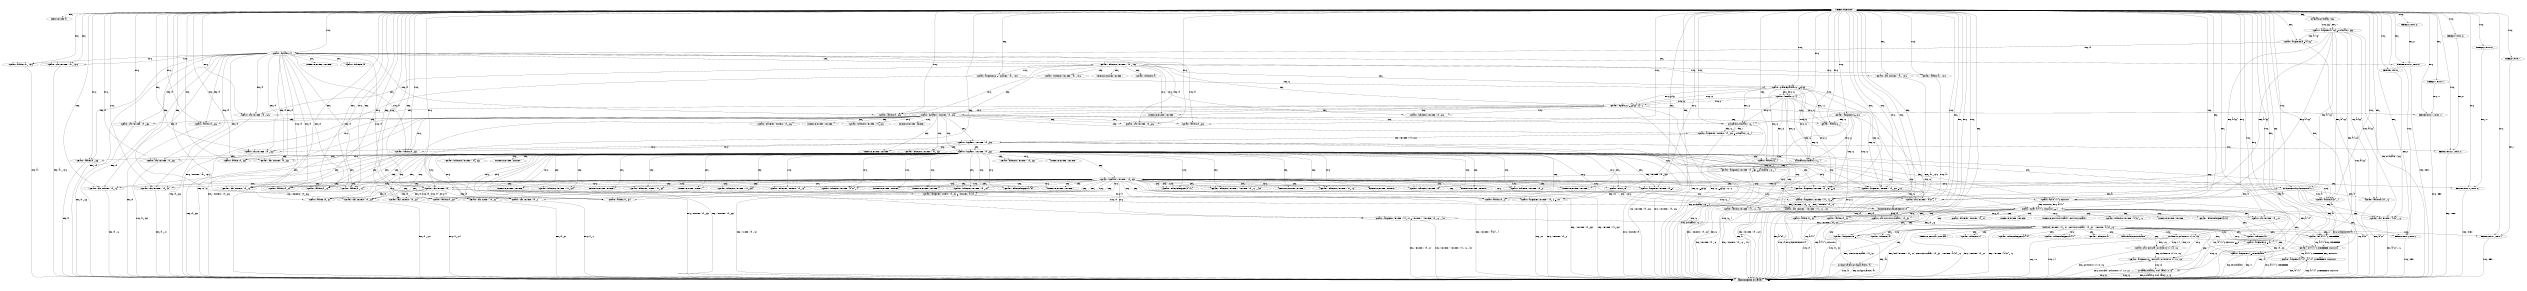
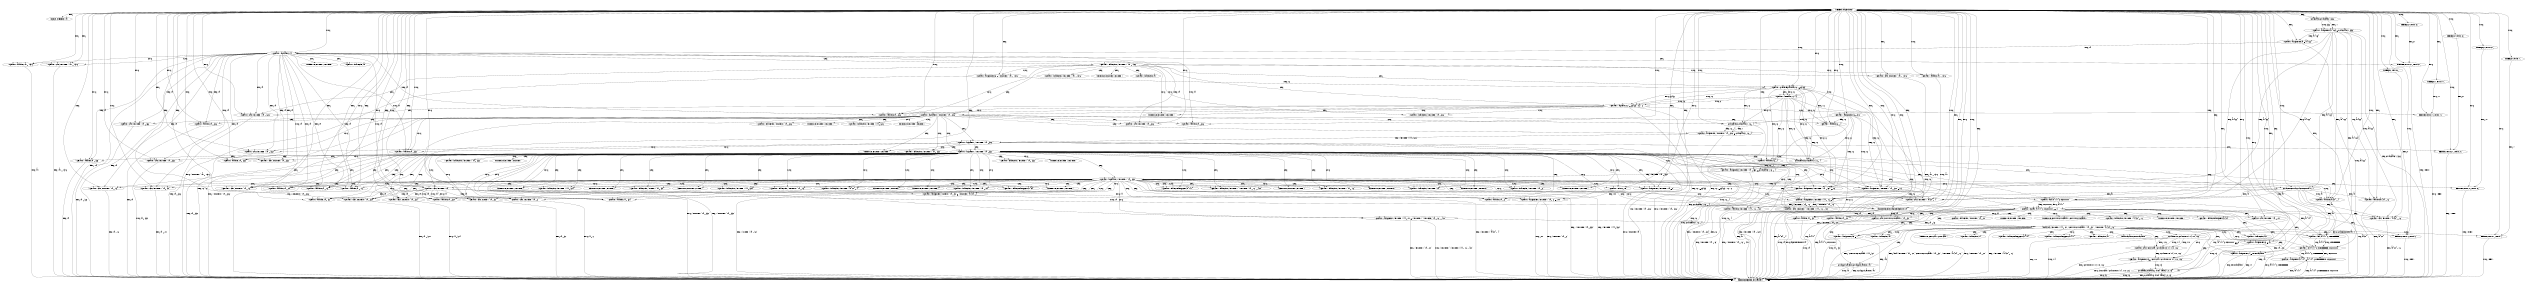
node "(PARAM,_DWORD *a1)": label "(PARAM,_DWORD *a1)" -> "(PARAM,_METHOD *a1)"
node "(RETURN,0,return 0;)": label "(RETURN,0,return 0;)" -> "(LITERAL,0,return 0;)"
node "(UNKNOWN,_WORD *,_WORD *)": label "(UNKNOWN,_WORD *,_WORD *)" -> "(UNKNOWN,_DWORD *,_WORD *)"
